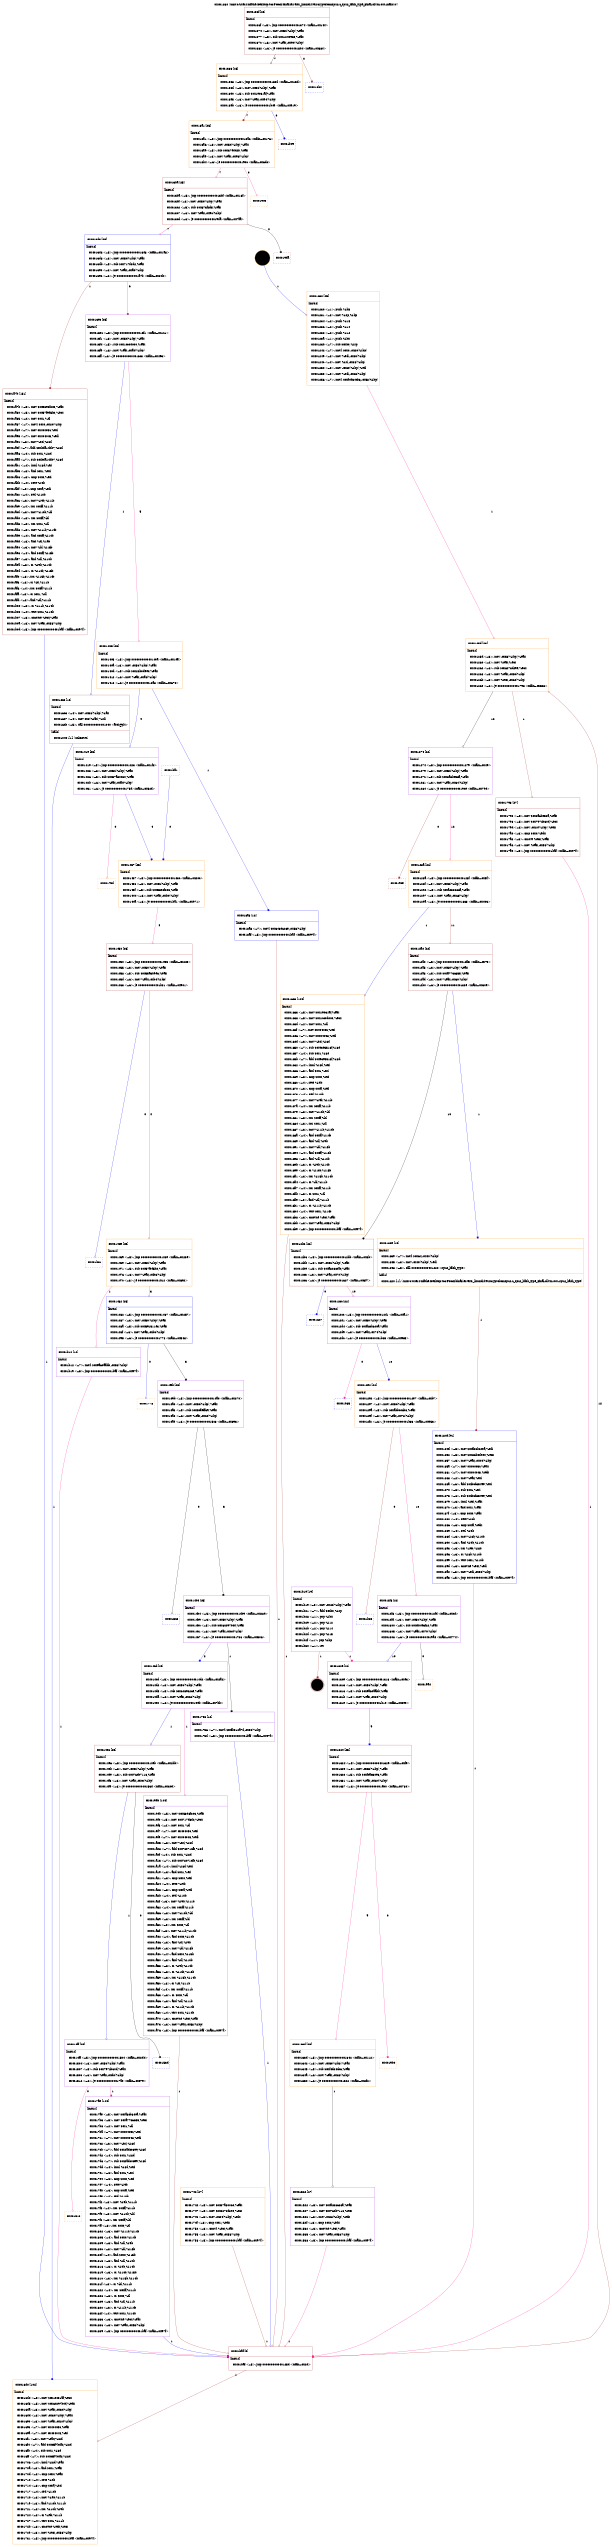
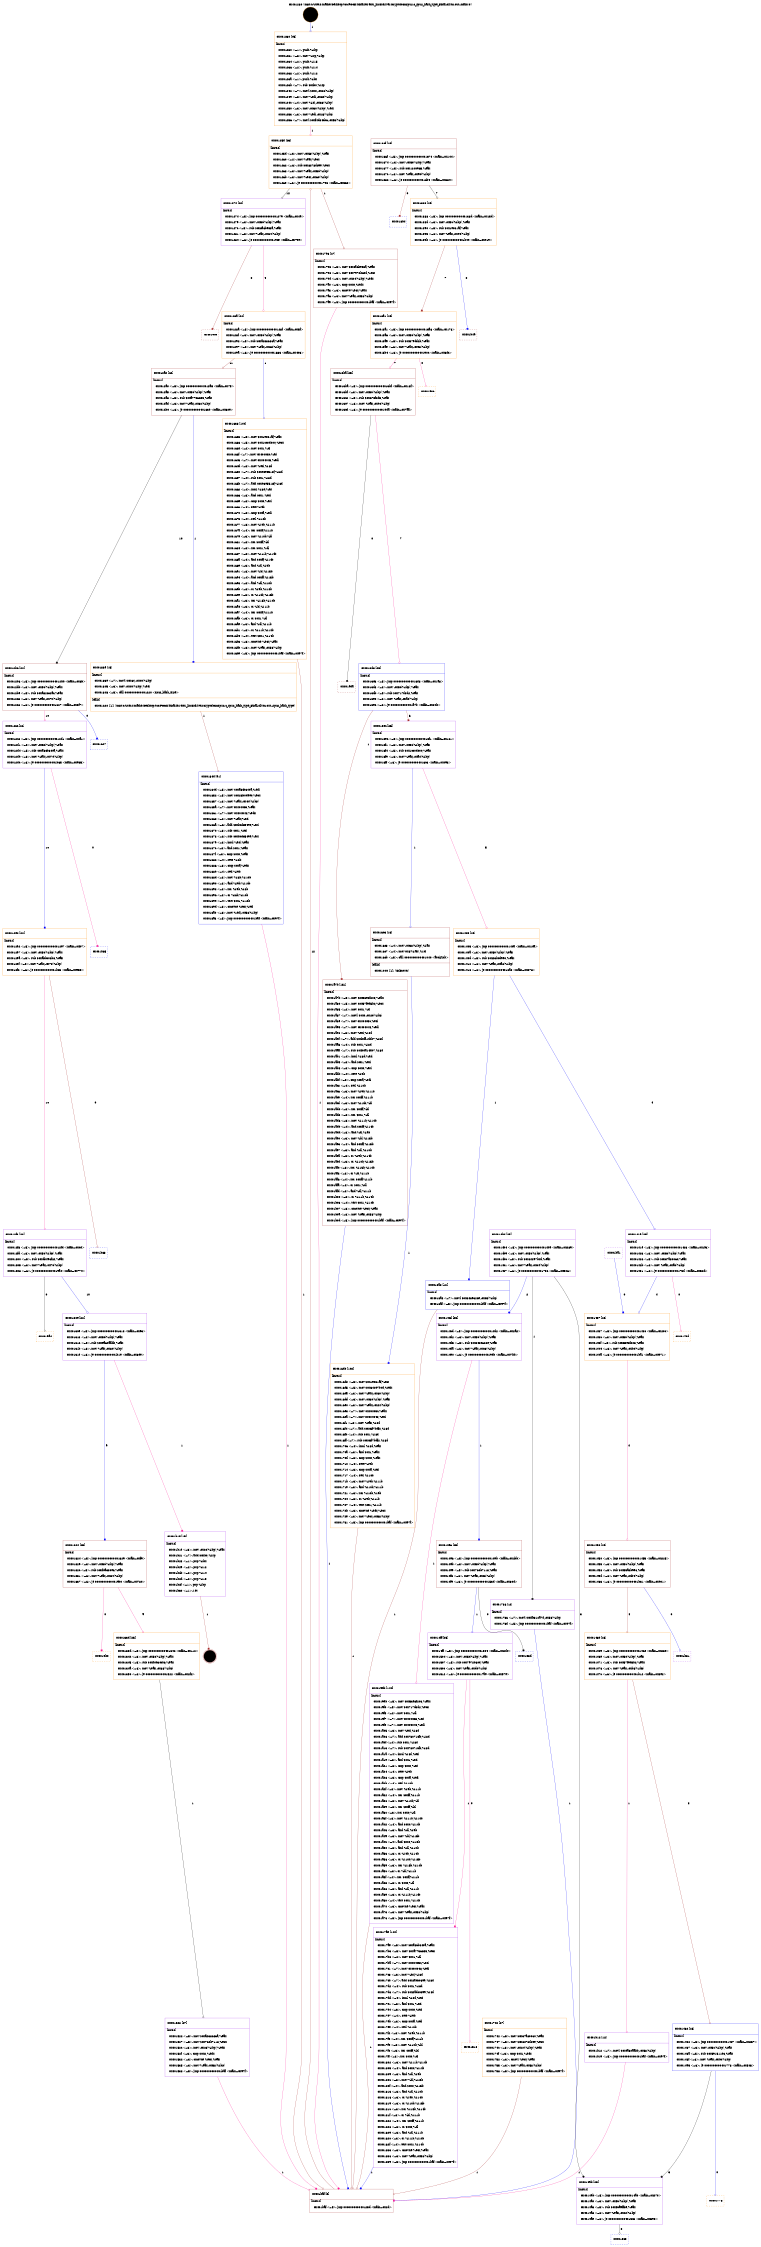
edge "0x40141e [25]" -> "0x401437 [25]": arrowhead box -> odot
edge "0x401274 [22]" -> "0x40128a [22]": label " 12" -> " 4"
edge "0x40183e [15]" -> "0x40184d [91]": arrowhead box -> odot
edge "0x40149b [25]" -> "0x4014b4 [25]": reversed
edge "0x401b1e [19]" -> "0x40130e [22]": reversed
edge "0x4014cd [25]" -> "0x4014e6 [25]": arrowhead odot -> box
edge "0x401baf [5]" -> "0x4016d0 [102]": reversed
